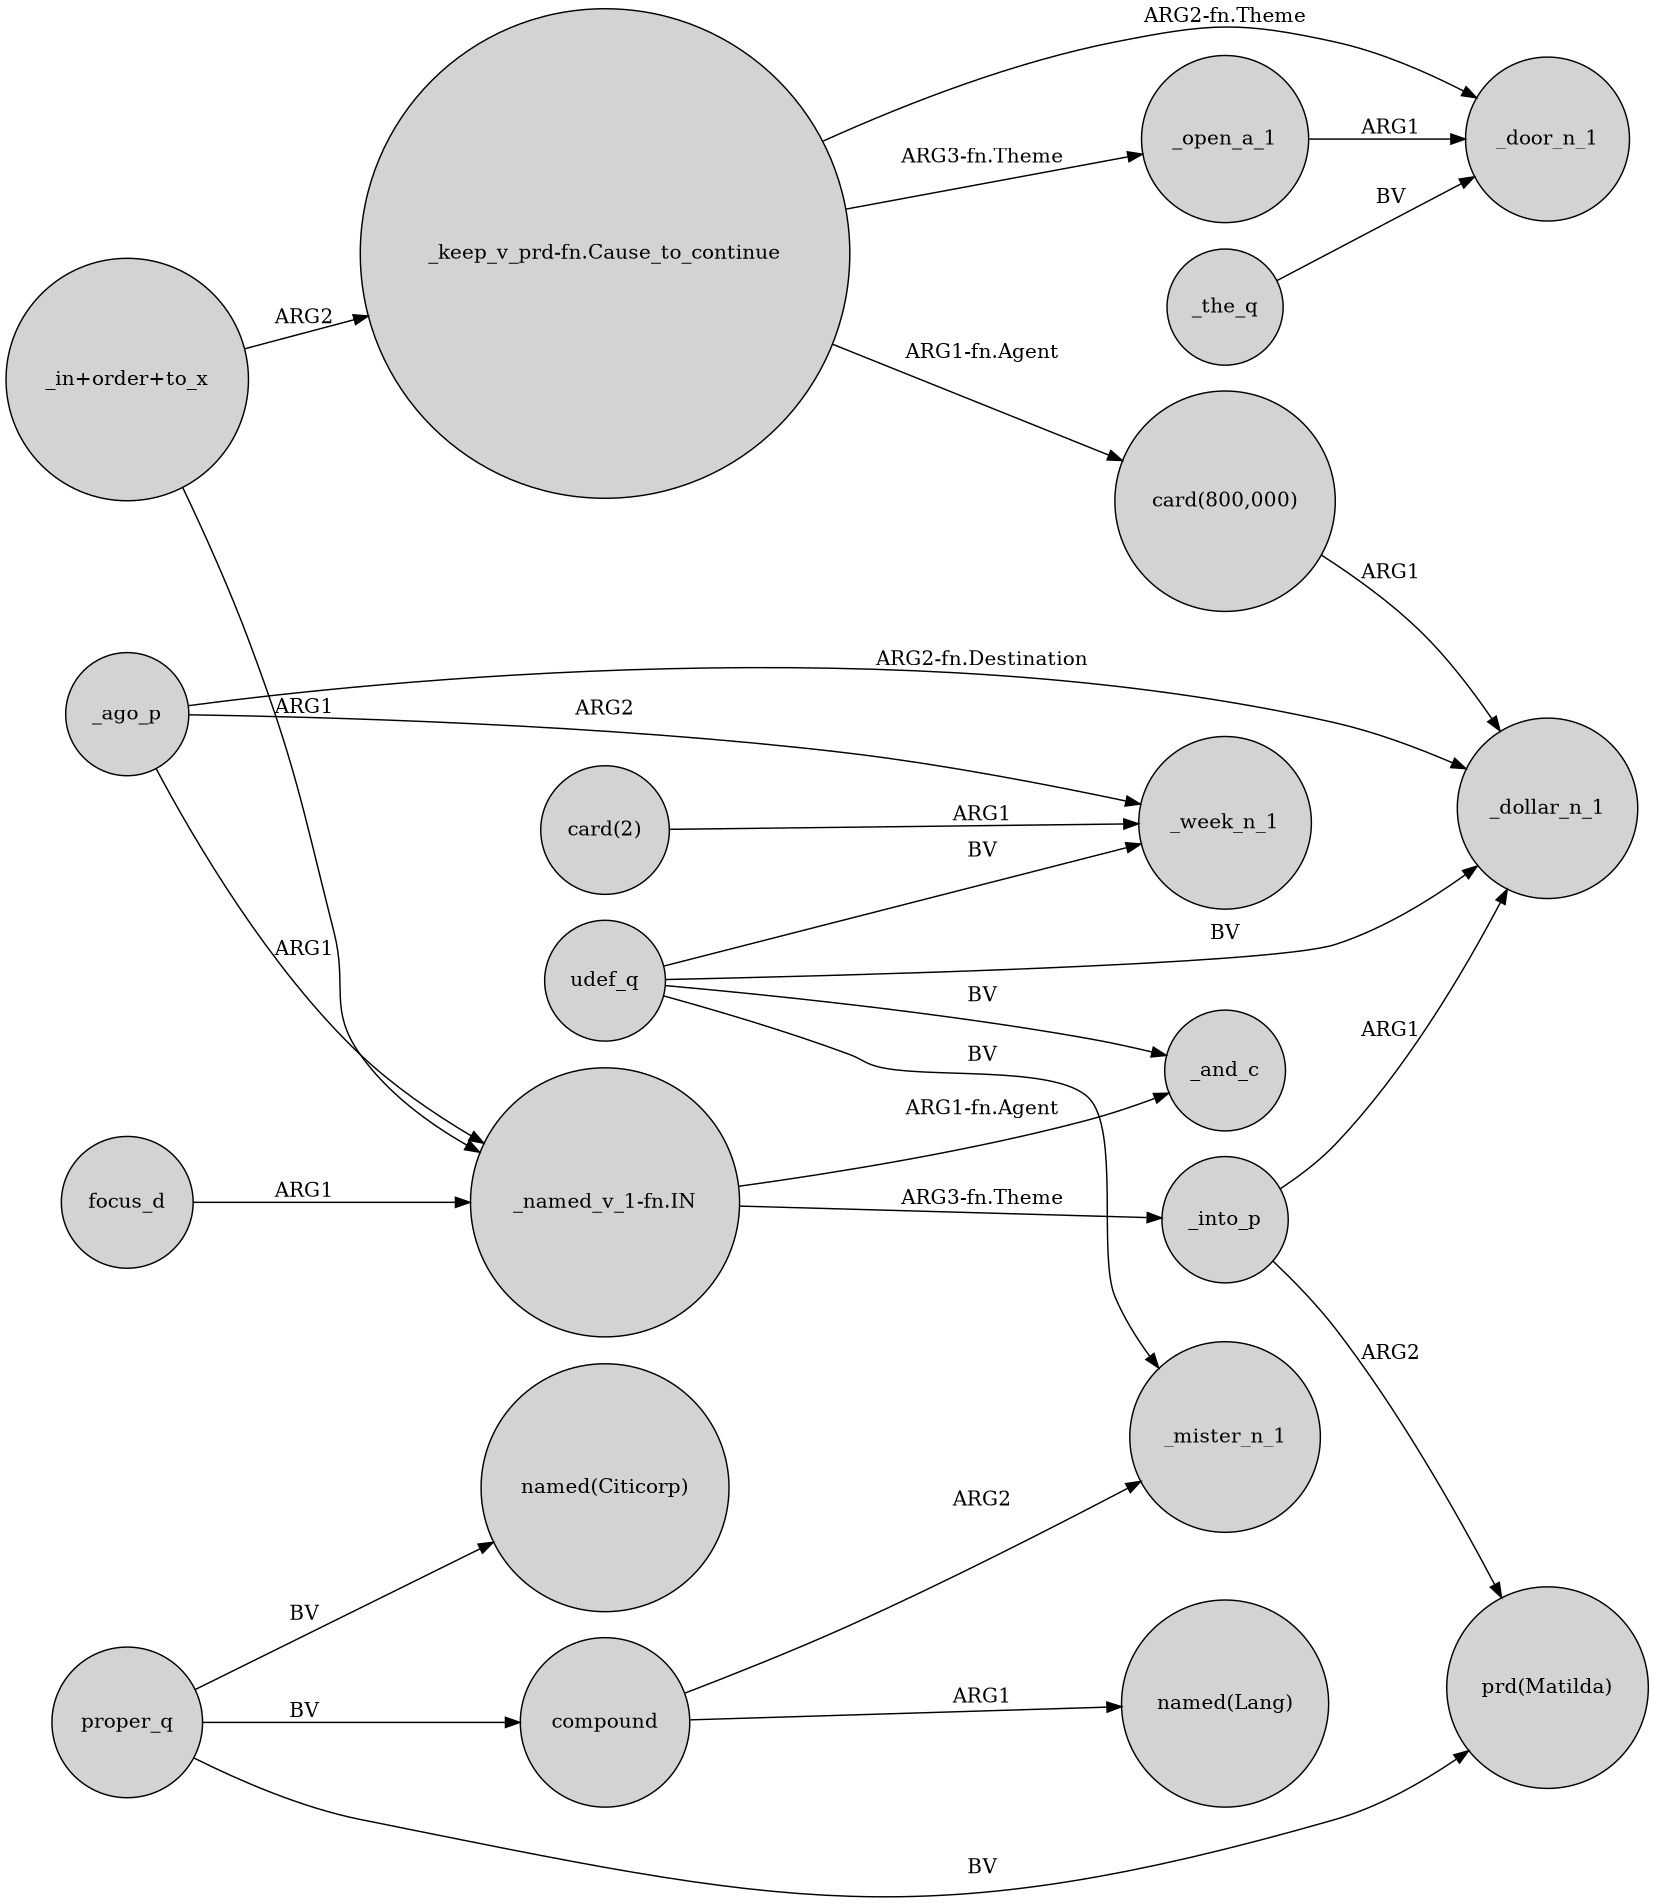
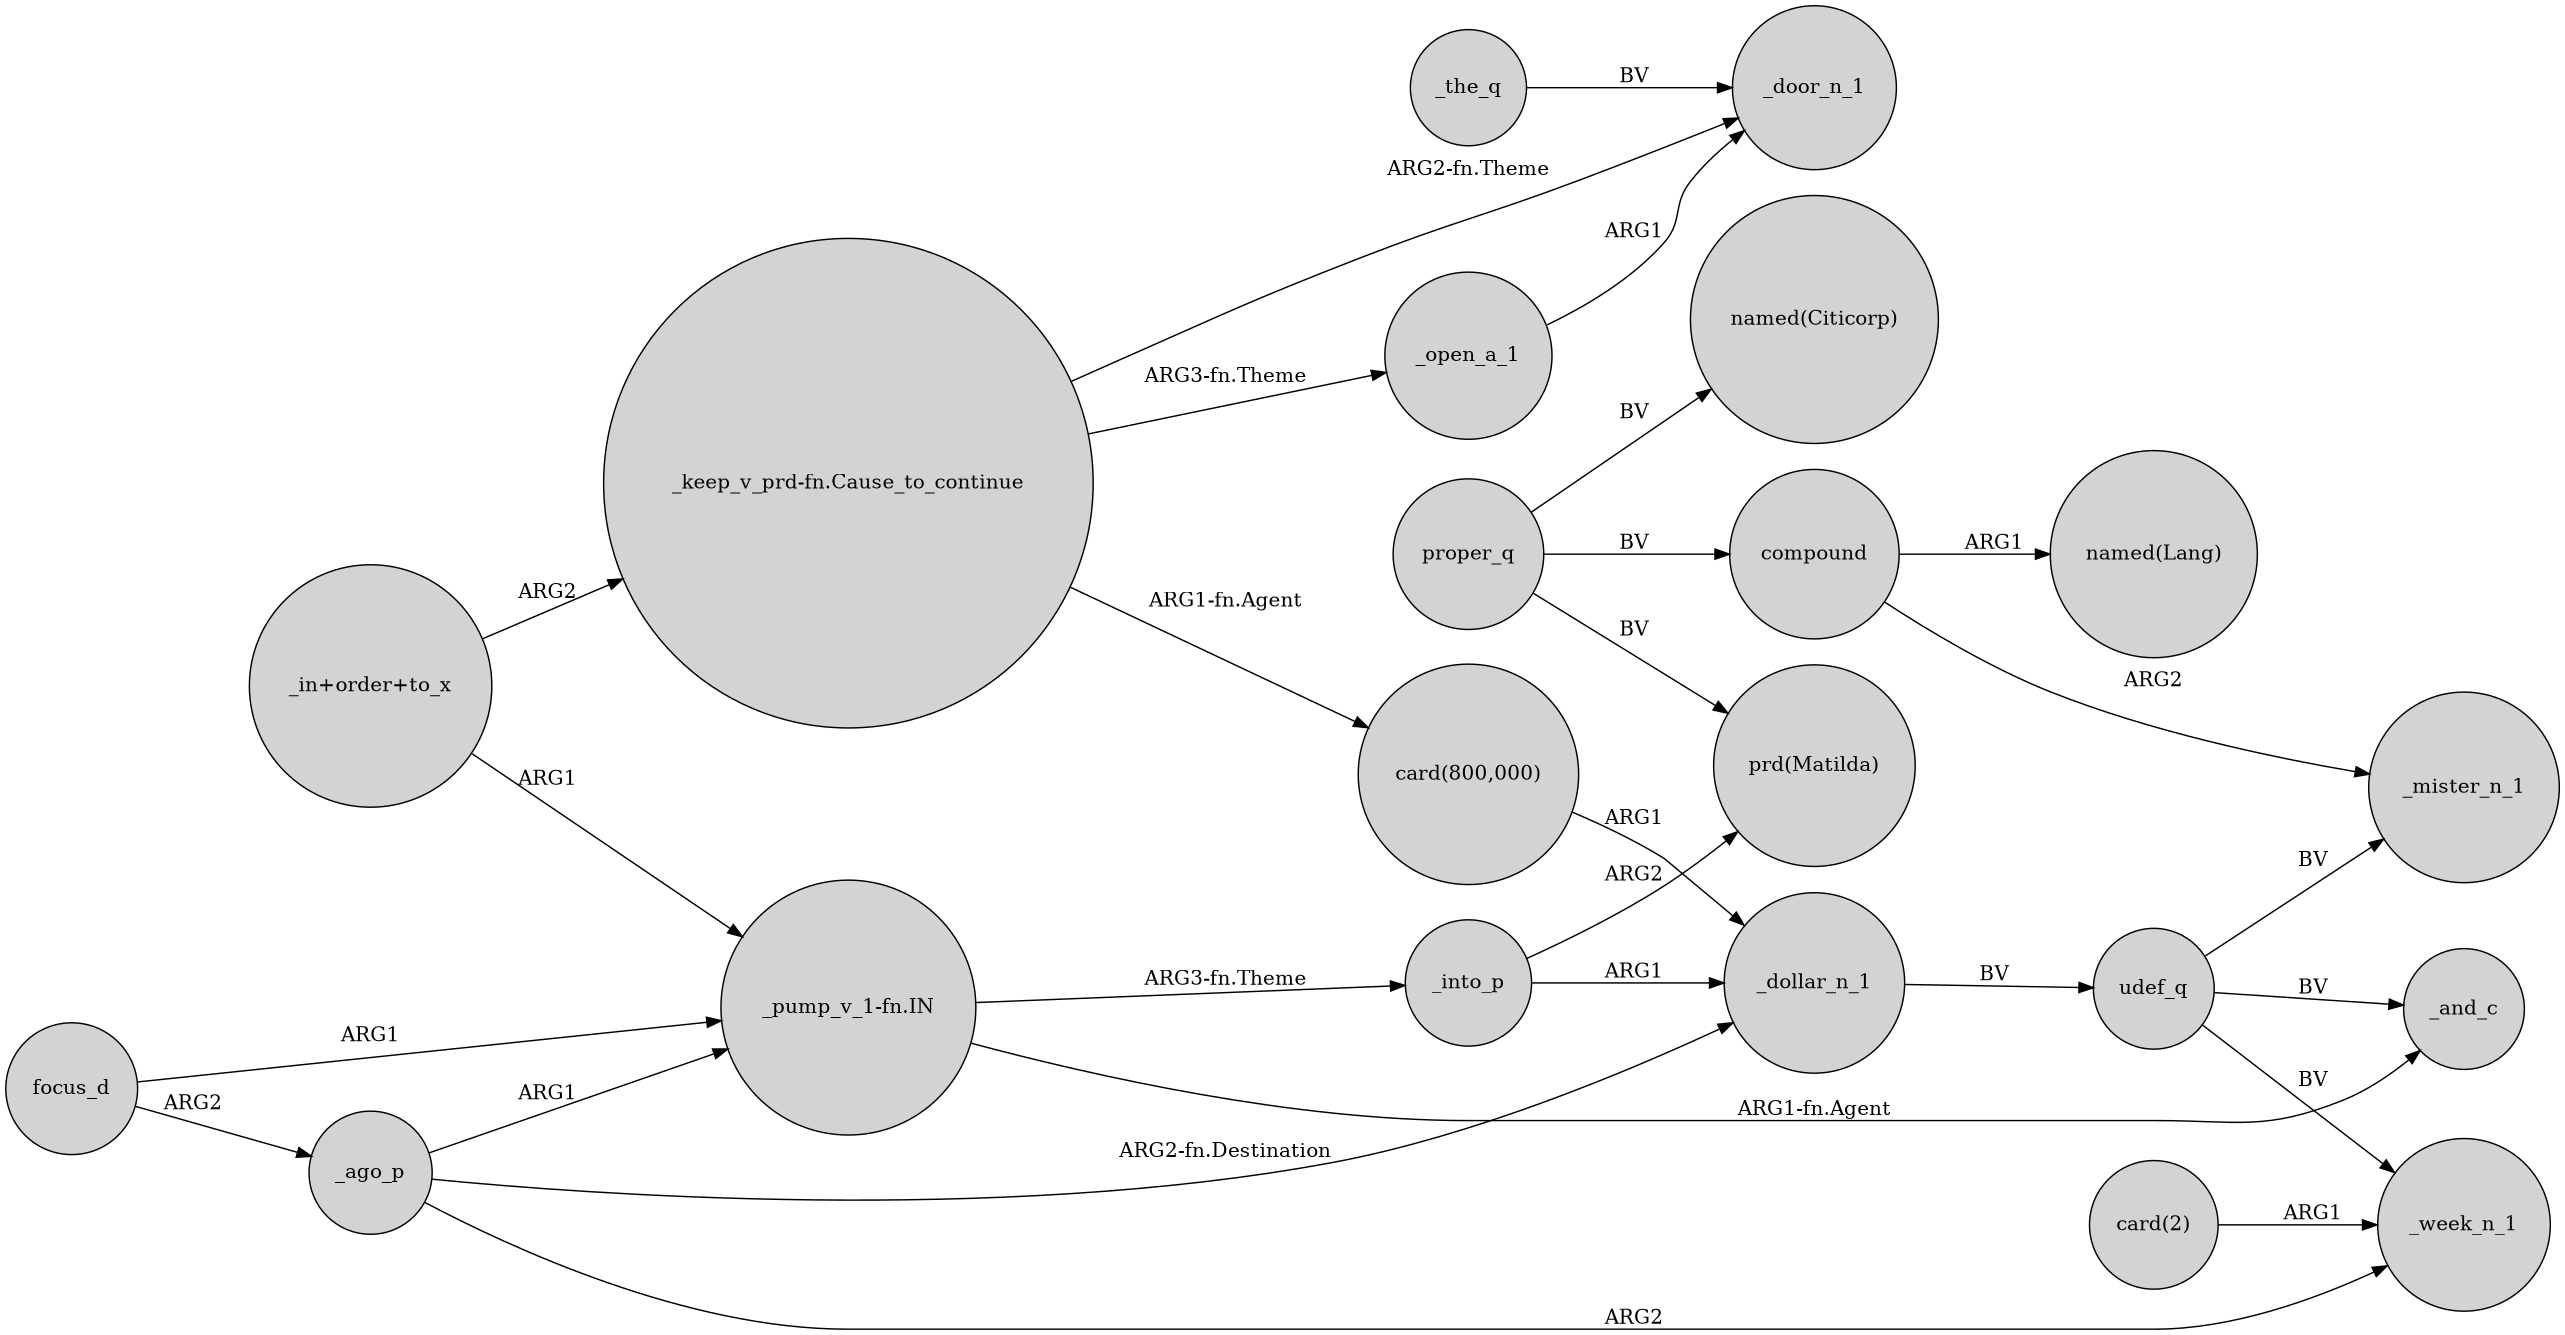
edge "udef_q" -> "_dollar_n_1": reversed
edge "focus_d" -> "_ago_p": added, label "ARG2"
node "_named_v_1-fn.IN": label "_named_v_1-fn.IN" -> "_pump_v_1-fn.IN"
